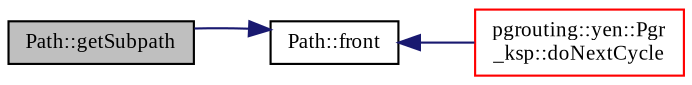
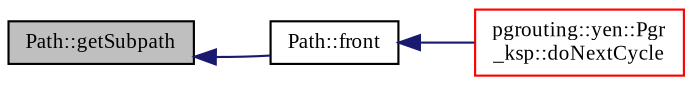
edge "Path::getSubpath" -> "Path::front": reversed
